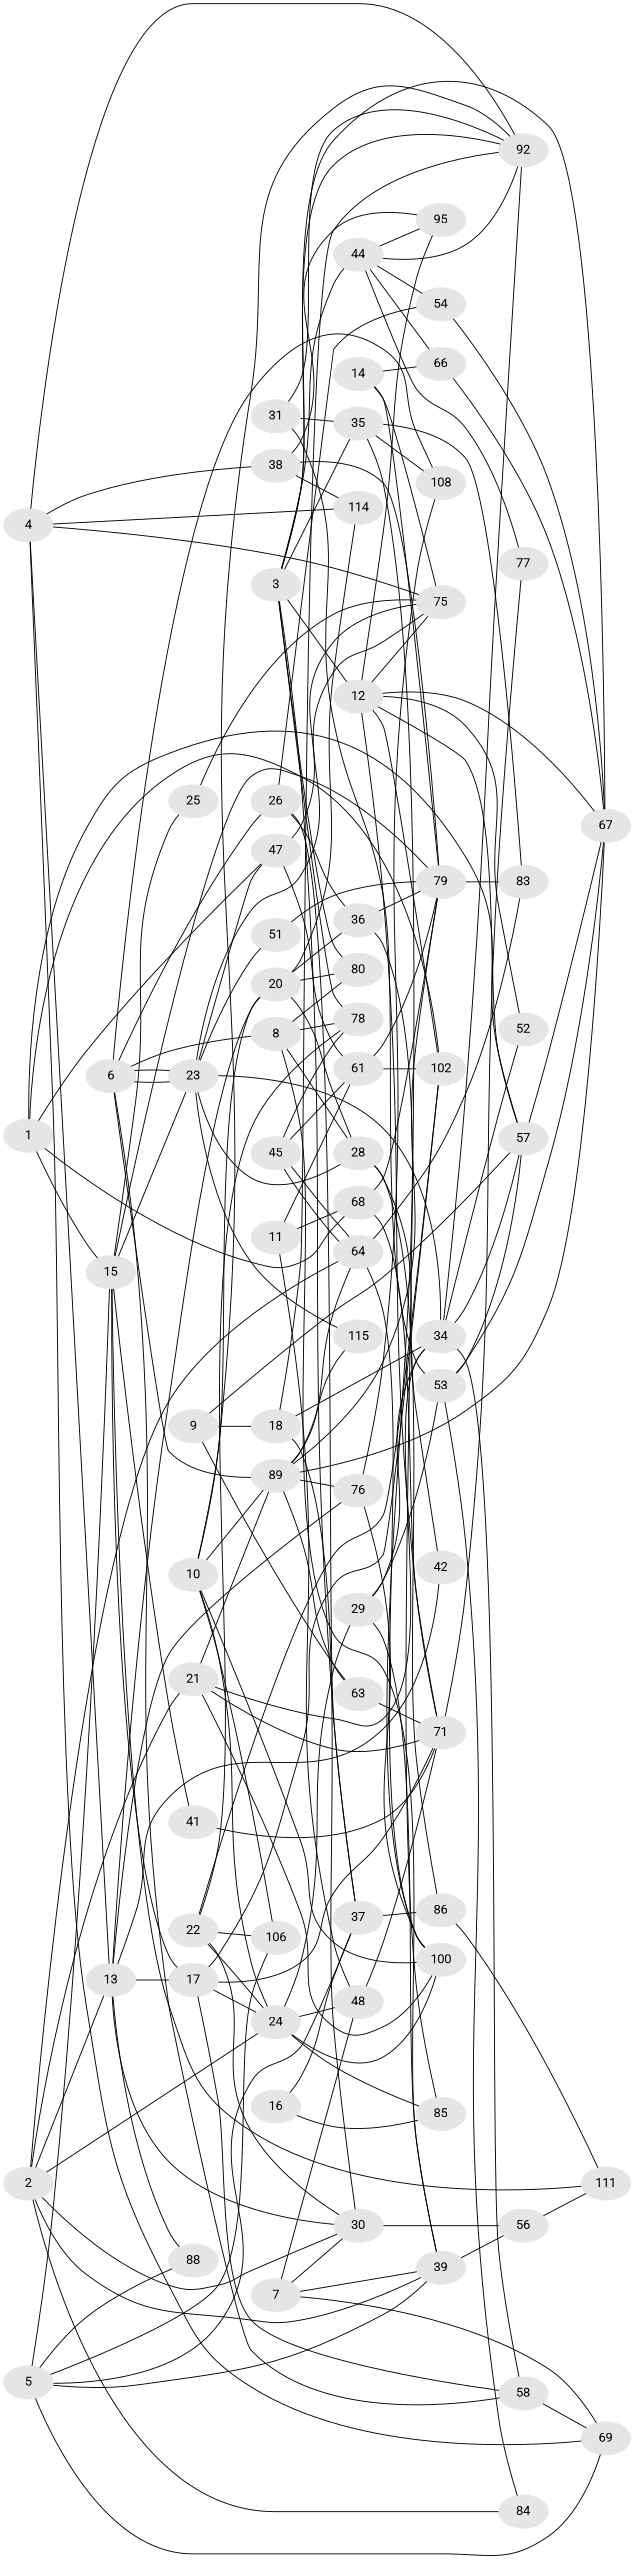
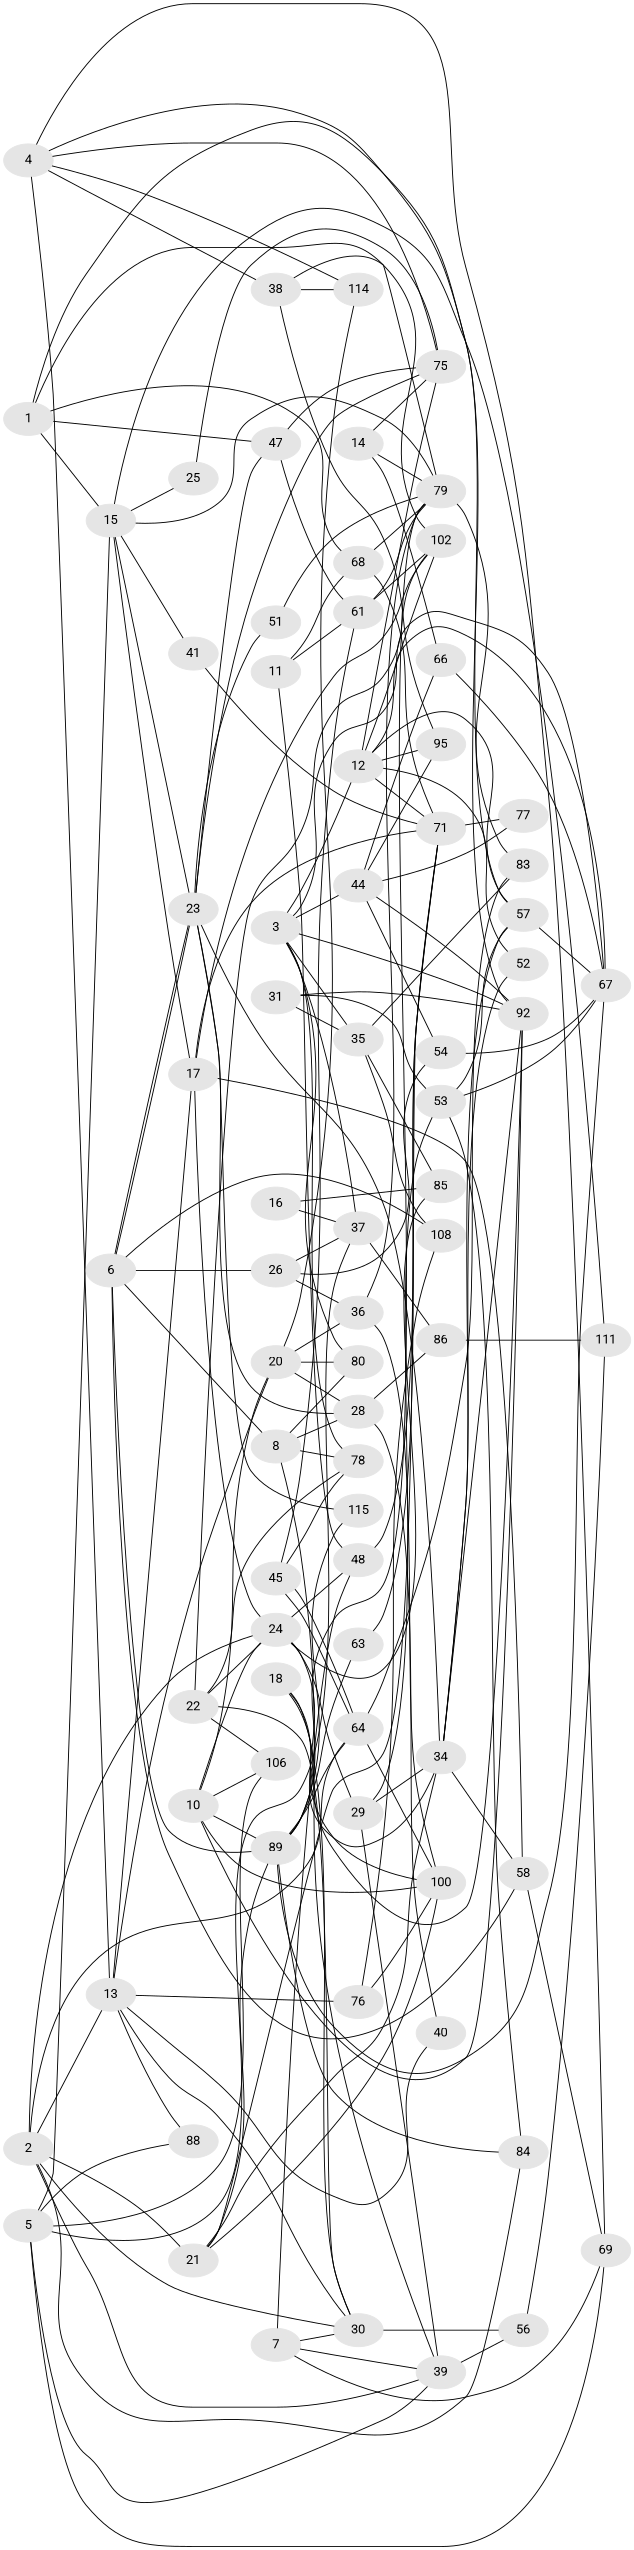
node "9": removed
edge "89" -- "76": now "89" -- "84"
node "42": label "42" -> "40"
